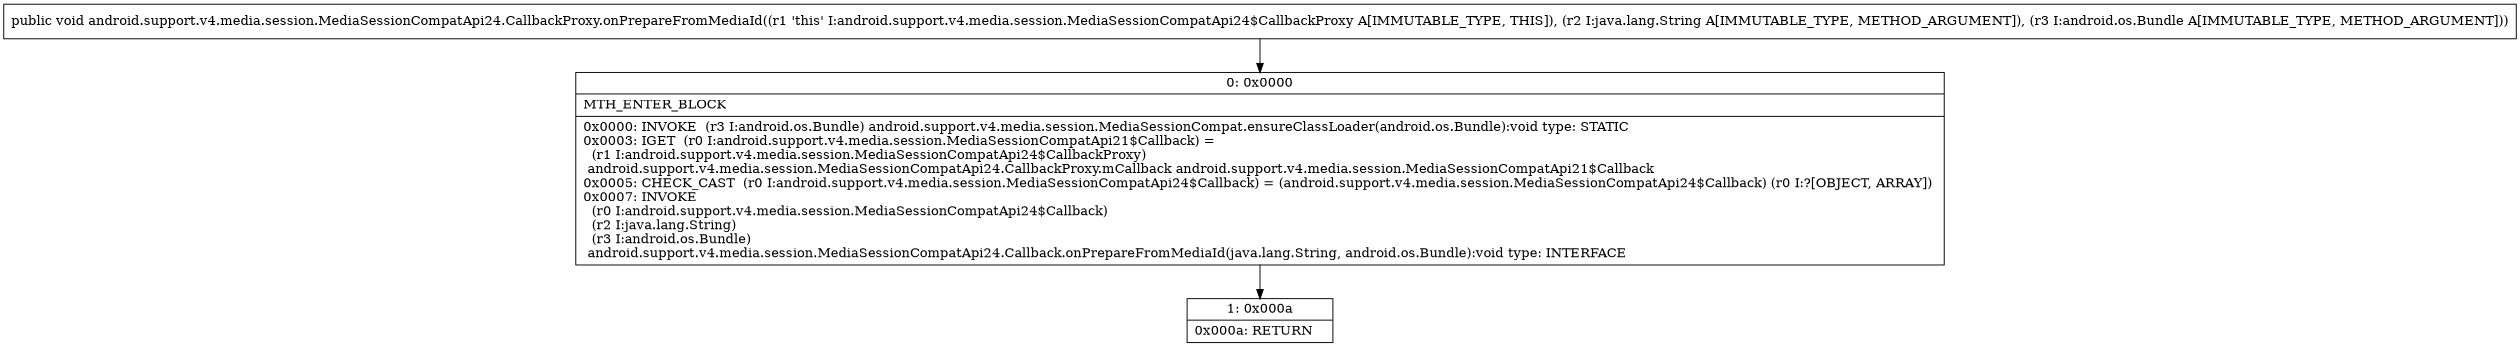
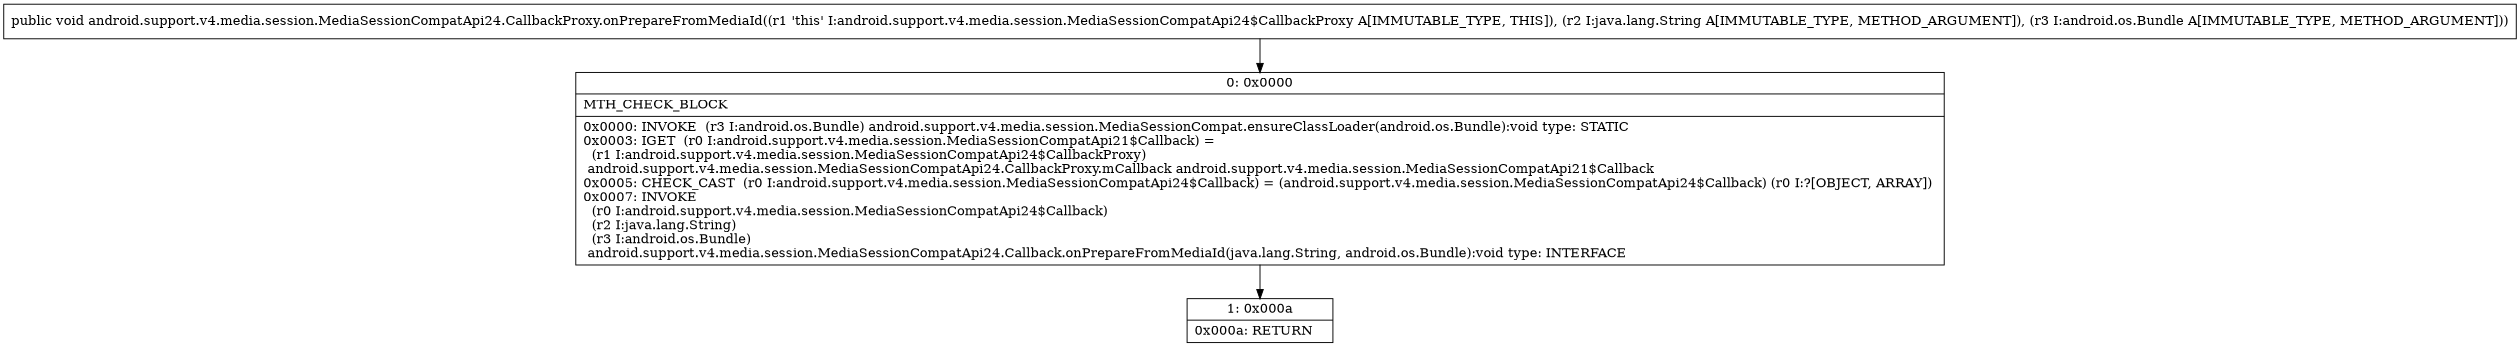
node "0: 0x0000": text "MTH_ENTER_BLOCK" -> "MTH_CHECK_BLOCK"
